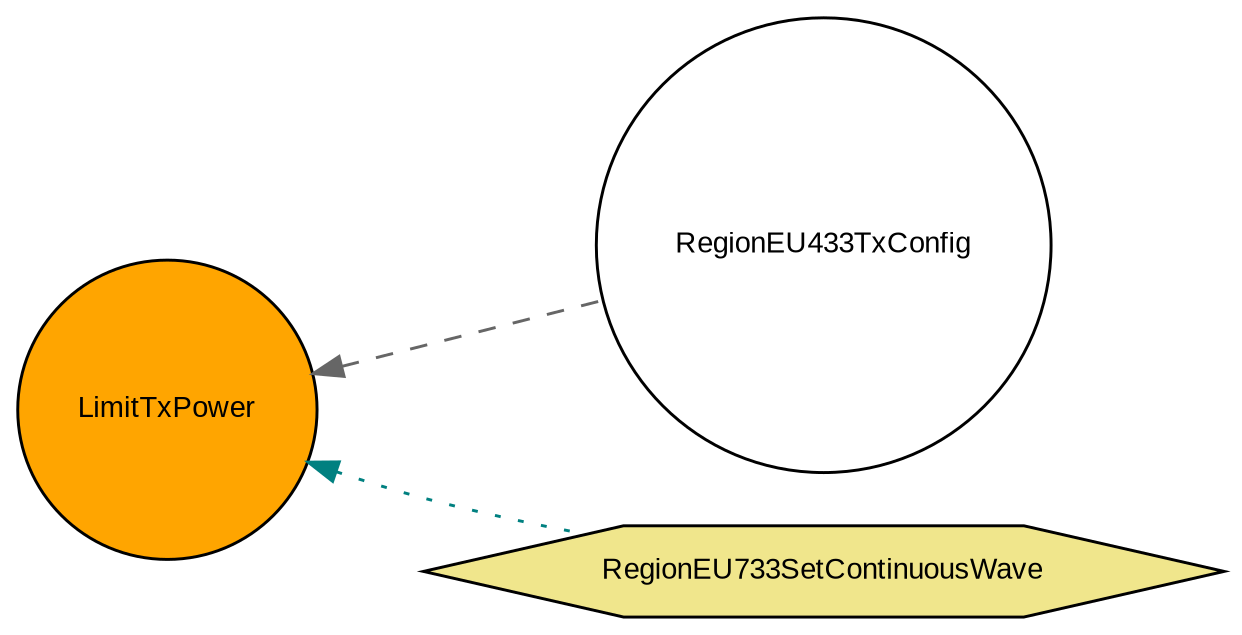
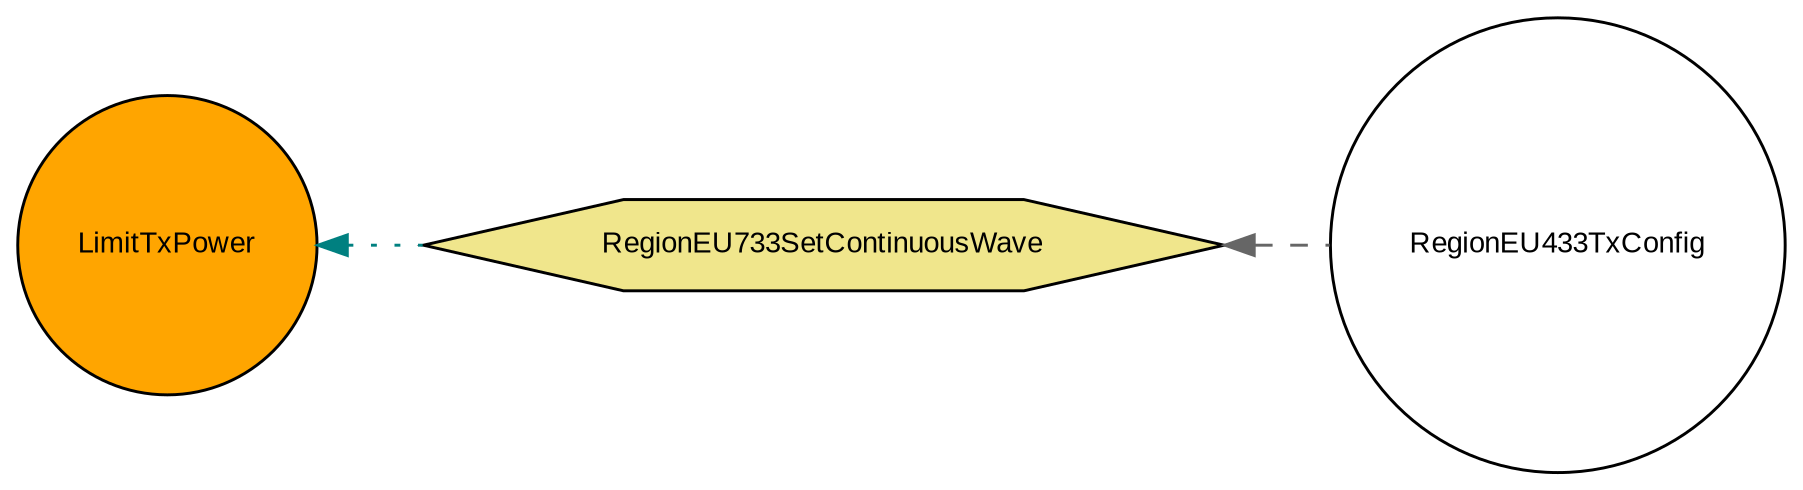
edge "RegionEU433TxConfig" -> "LimitTxPower": now "RegionEU433TxConfig" -> "RegionEU733SetContinuousWave"
